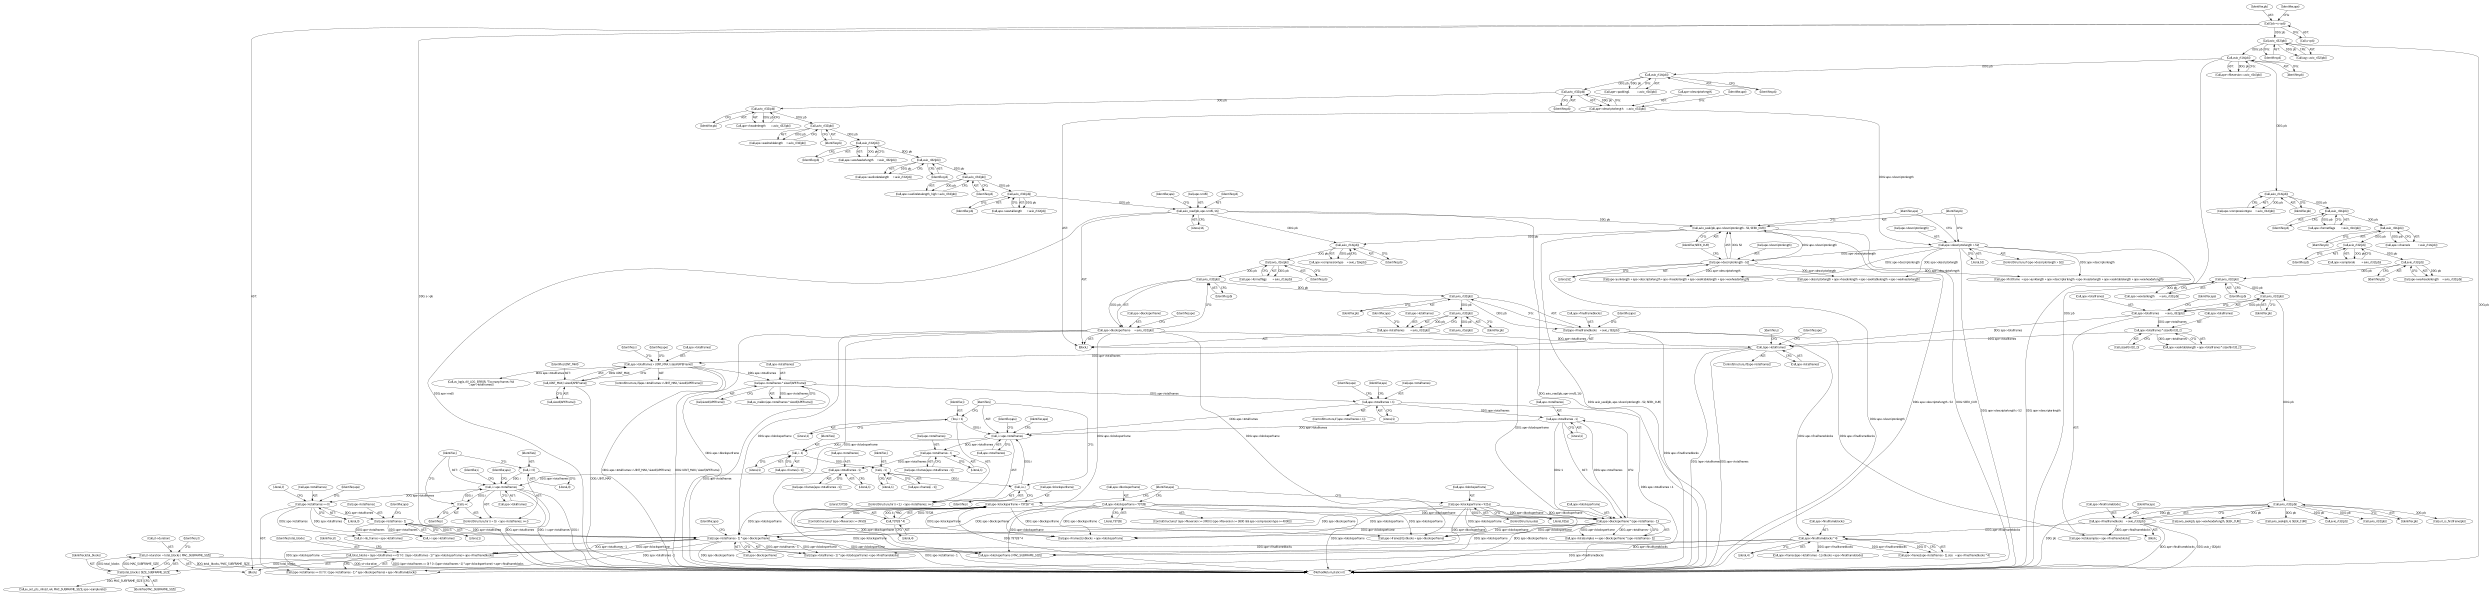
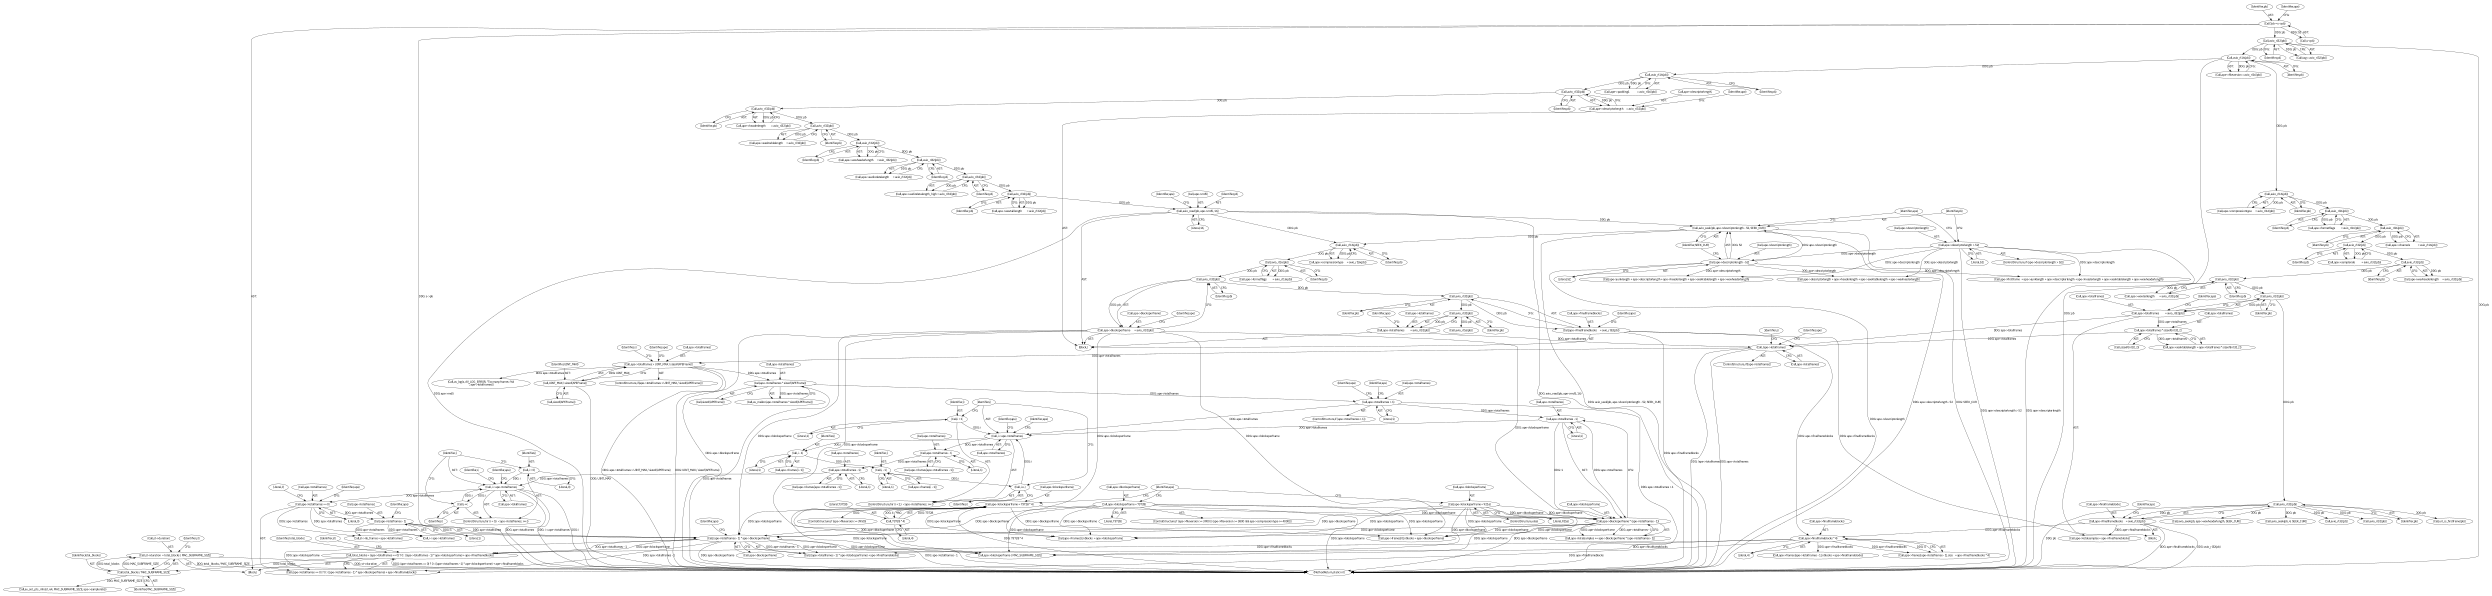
edge "(Call,*pb = s->pb)" -> "(Call,s->pb)": label "CFG: " -> "DDG: 52"
edge "(Call,ape->descriptorlength     = avio_rl32(pb))" -> "(Call,ape->descriptorlength > 52)": removed, label "DDG: ape->descriptorlength"
node "(Too,i = 1)": label "(Too,i = 1)" -> "(Call,i = 1)"
edge "(Call,ape->blocksperframe = 9216)" -> "(ControlStructure,else)": label "DDG: i" -> "AST: "
node "(Call,total_blocks / SIZE_SUBFRAME_SIZE)": label "(Call,total_blocks / SIZE_SUBFRAME_SIZE)" -> "(Call,total_blocks / MAC_SUBFRAME_SIZE)"
